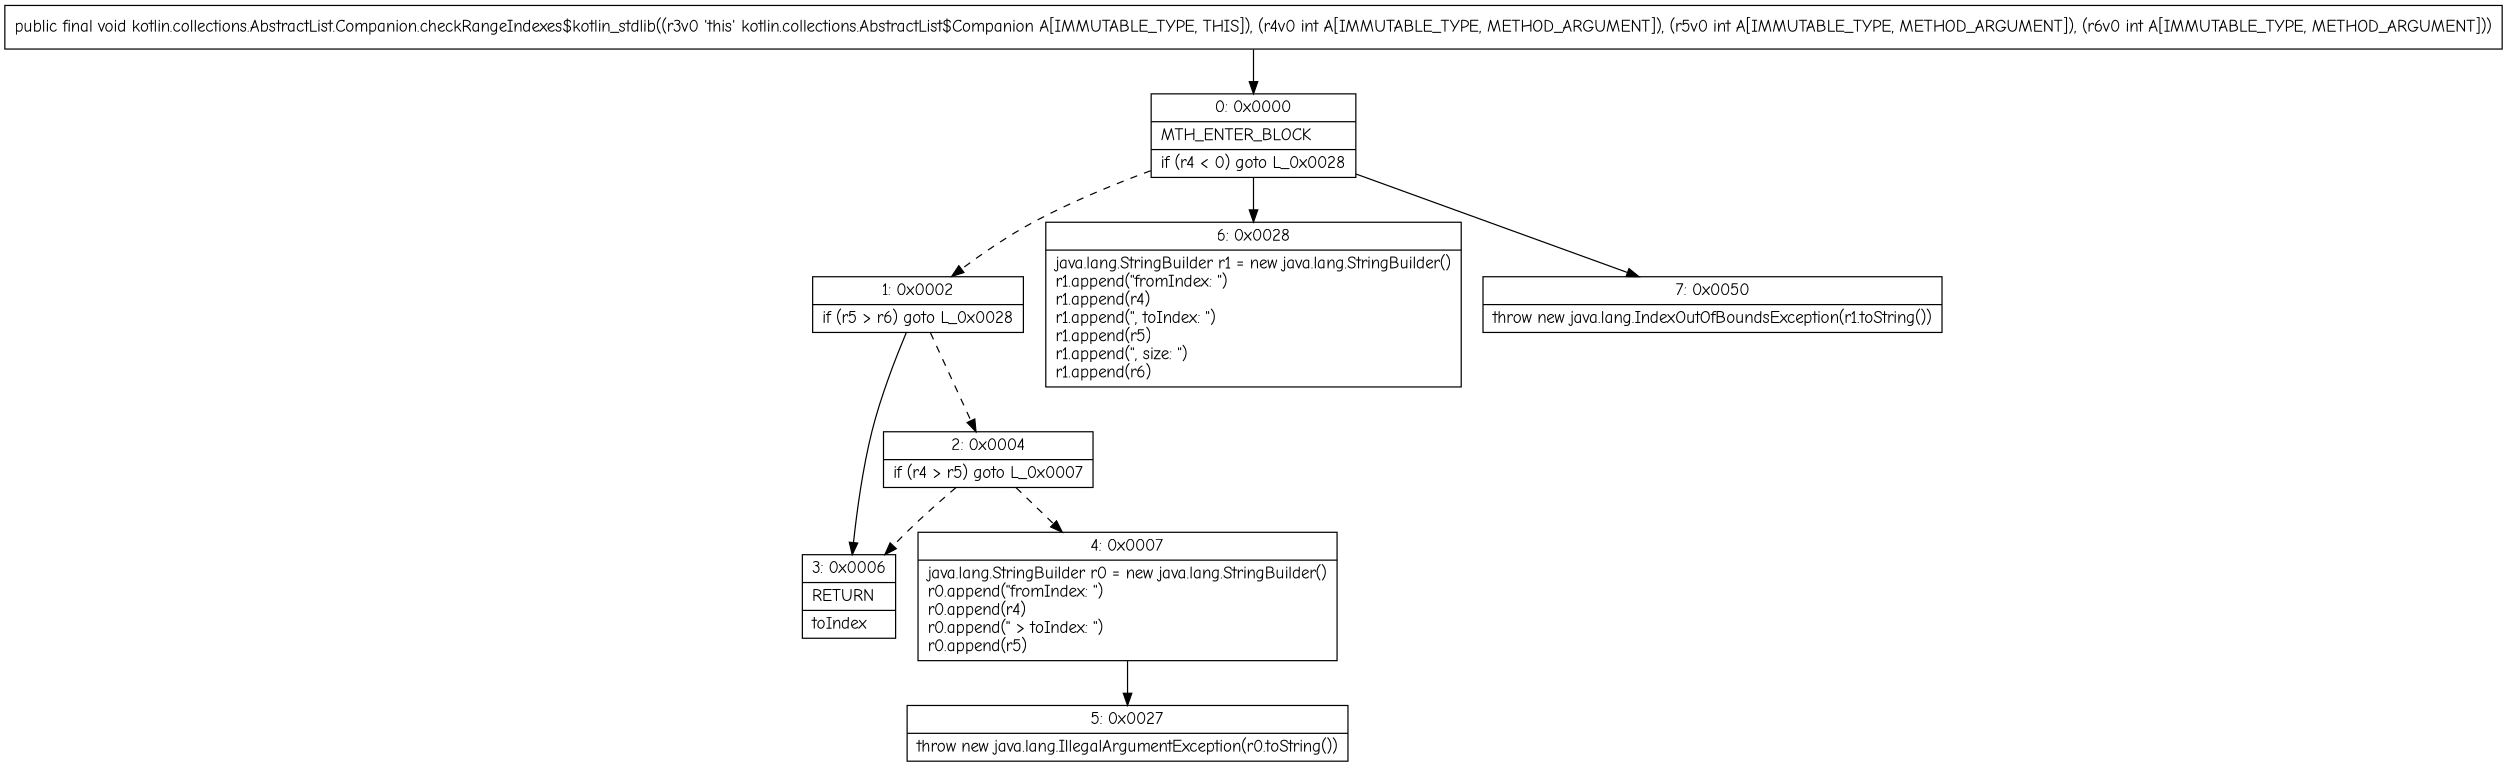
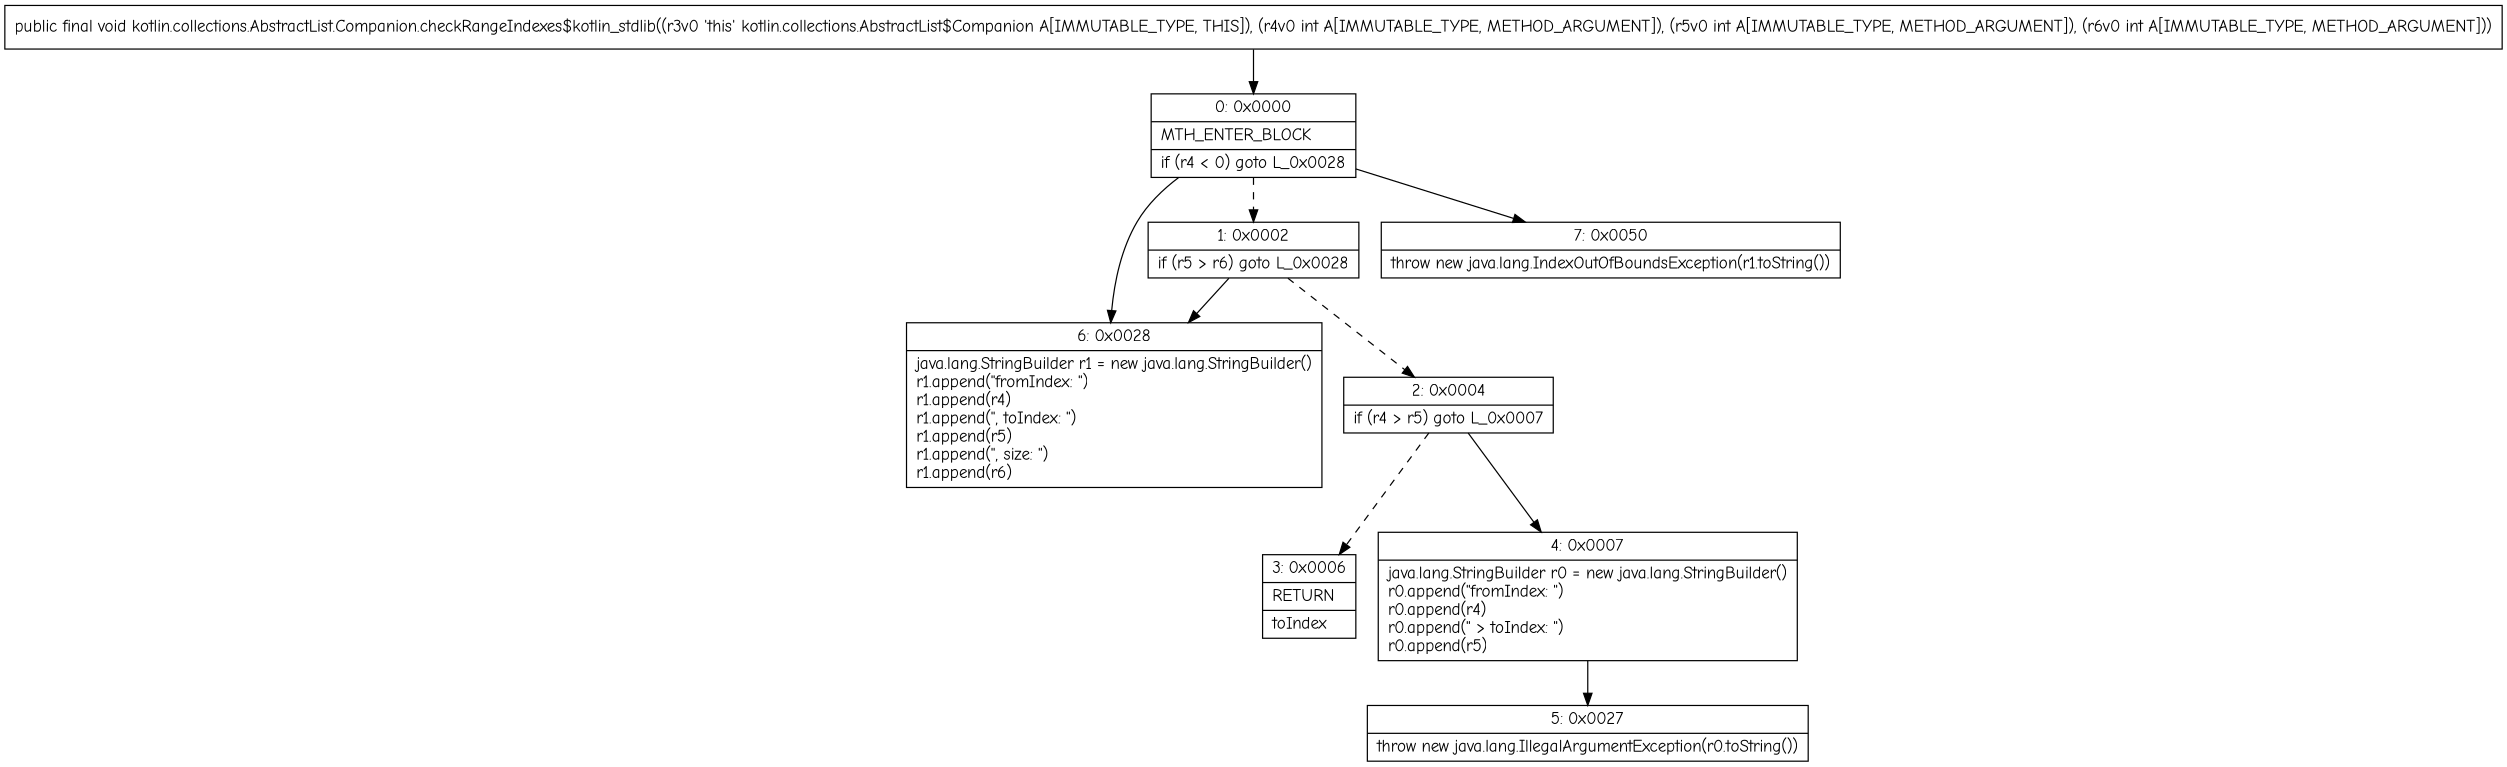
edge "1: 0x0002" -> "3: 0x0006": now "1: 0x0002" -> "6: 0x0028"
edge "2: 0x0004" -> "4: 0x0007": style dashed -> solid
